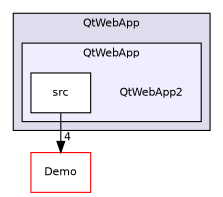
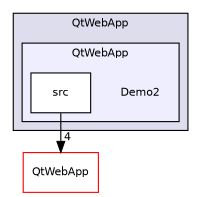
node "QtWebApp2": label "QtWebApp2" -> "Demo2"
node "Demo": label "Demo" -> "QtWebApp"
